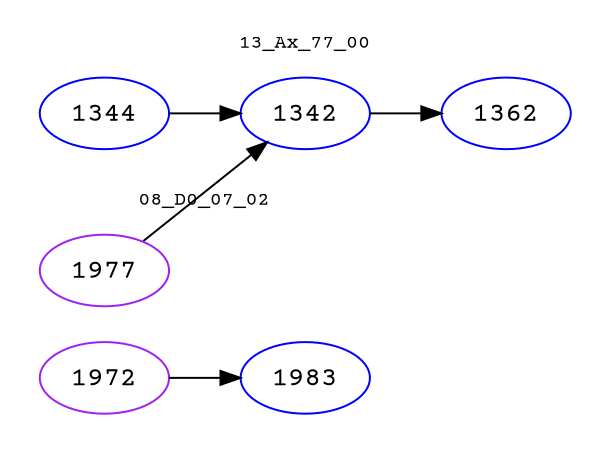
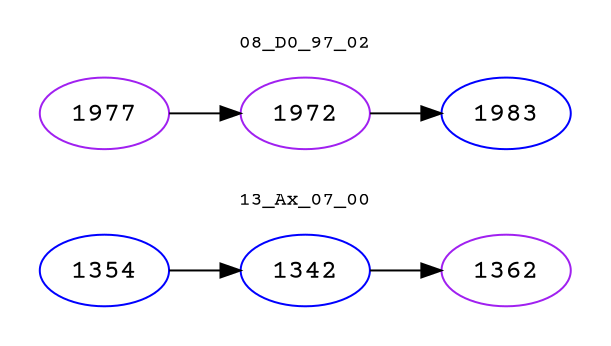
cluster "13_Ax_77_00": label "13_Ax_77_00" -> "13_Ax_07_00"
node "1344": label "1344" -> "1354"
node "1362": color blue -> purple
edge "1977" -> "1342": now "1977" -> "1972"
cluster "08_D0_07_02": label "08_D0_07_02" -> "08_D0_97_02"
